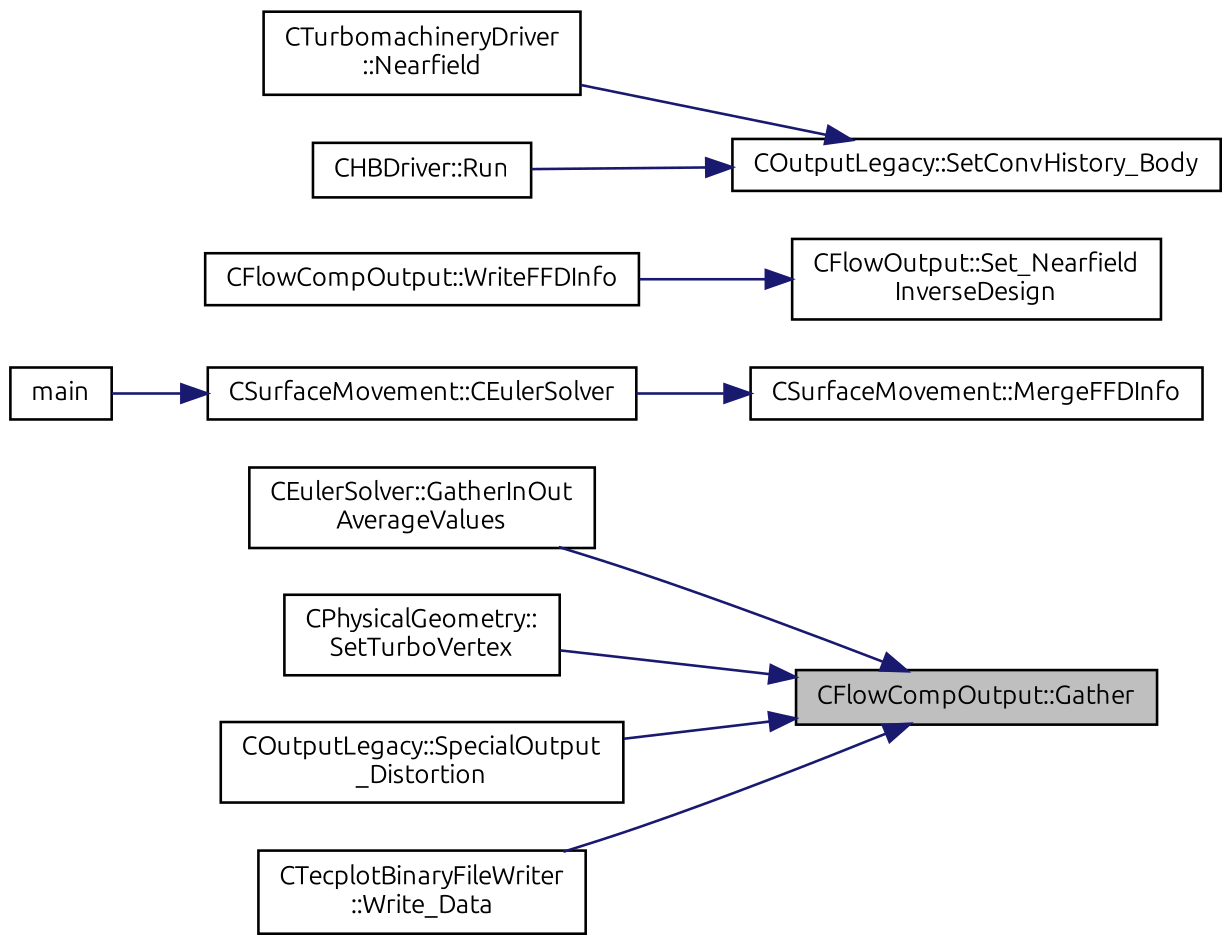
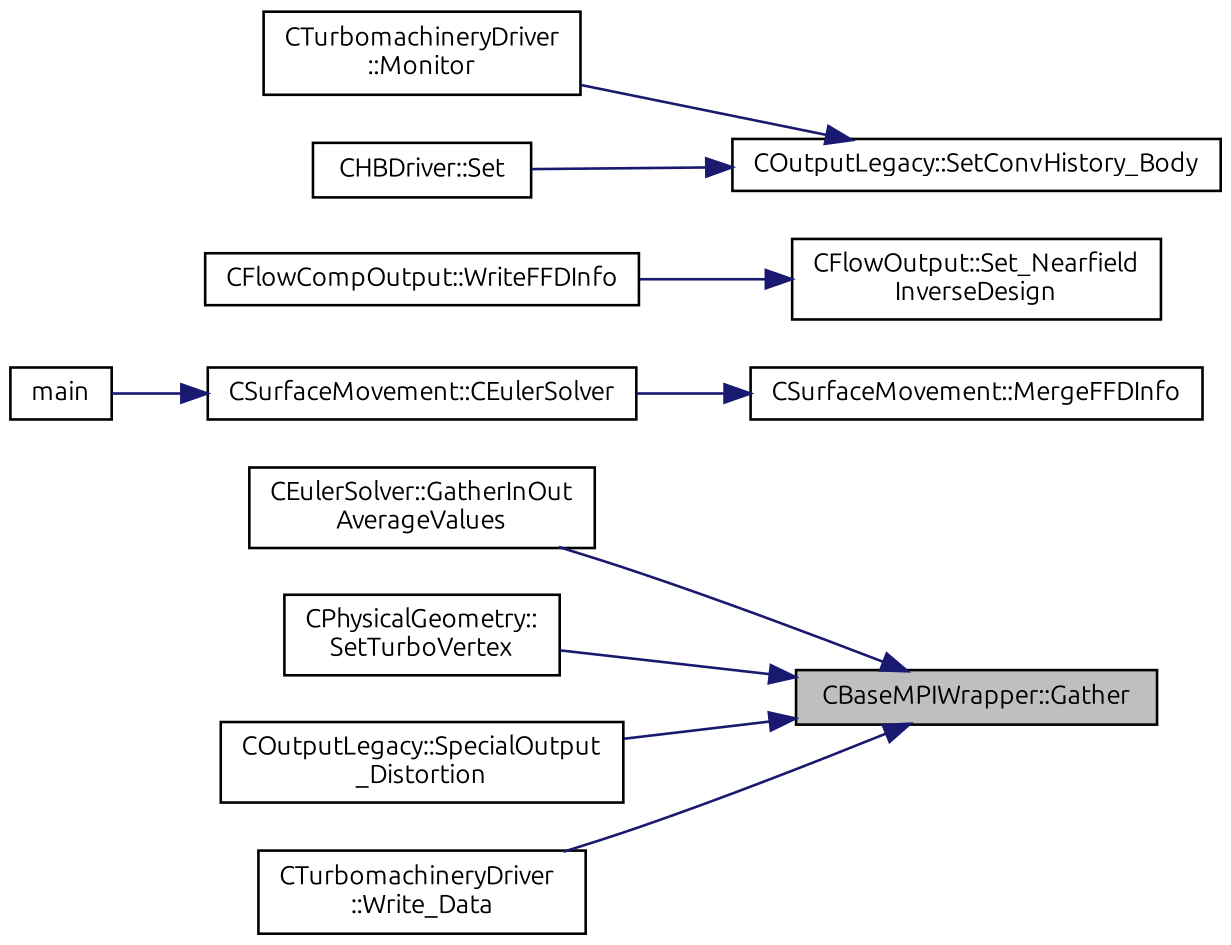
node "CTurbomachineryDriver ::Nearfield": label "CTurbomachineryDriver ::Nearfield" -> "CTurbomachineryDriver ::Monitor"
node "CHBDriver::Run": label "CHBDriver::Run" -> "CHBDriver::Set"
node "CFlowCompOutput::Gather": label "CFlowCompOutput::Gather" -> "CBaseMPIWrapper::Gather"
node "CTecplotBinaryFileWriter ::Write_Data": label "CTecplotBinaryFileWriter ::Write_Data" -> "CTurbomachineryDriver ::Write_Data"
